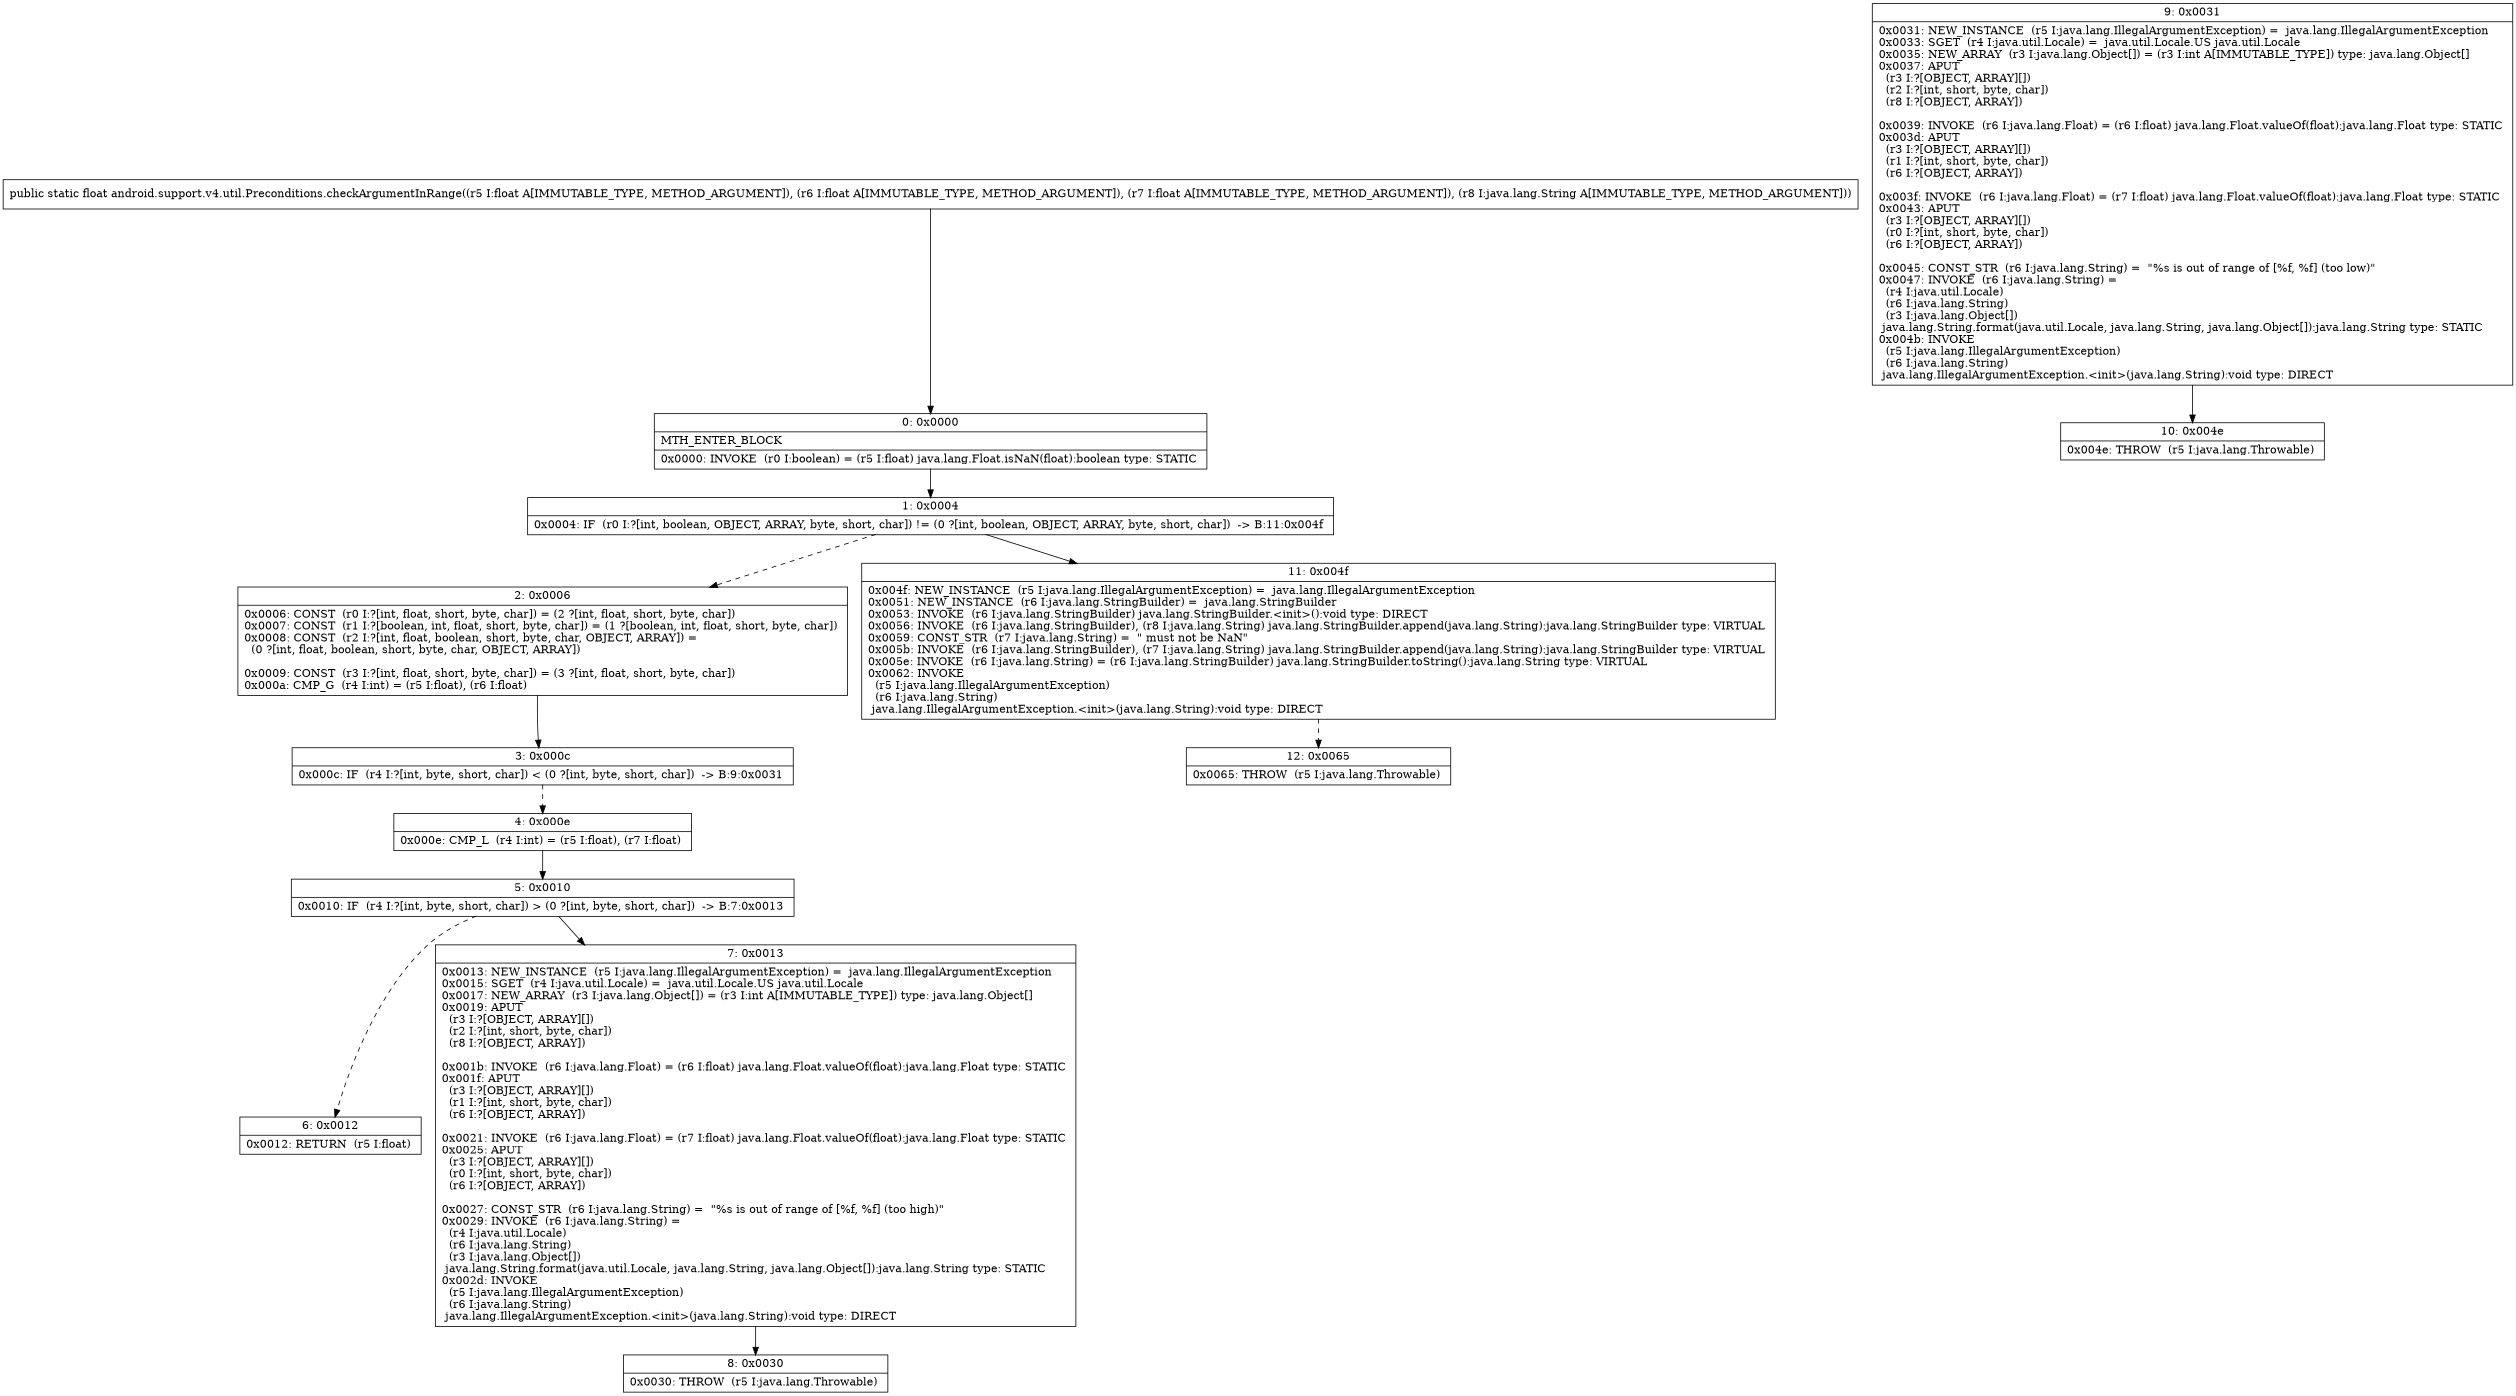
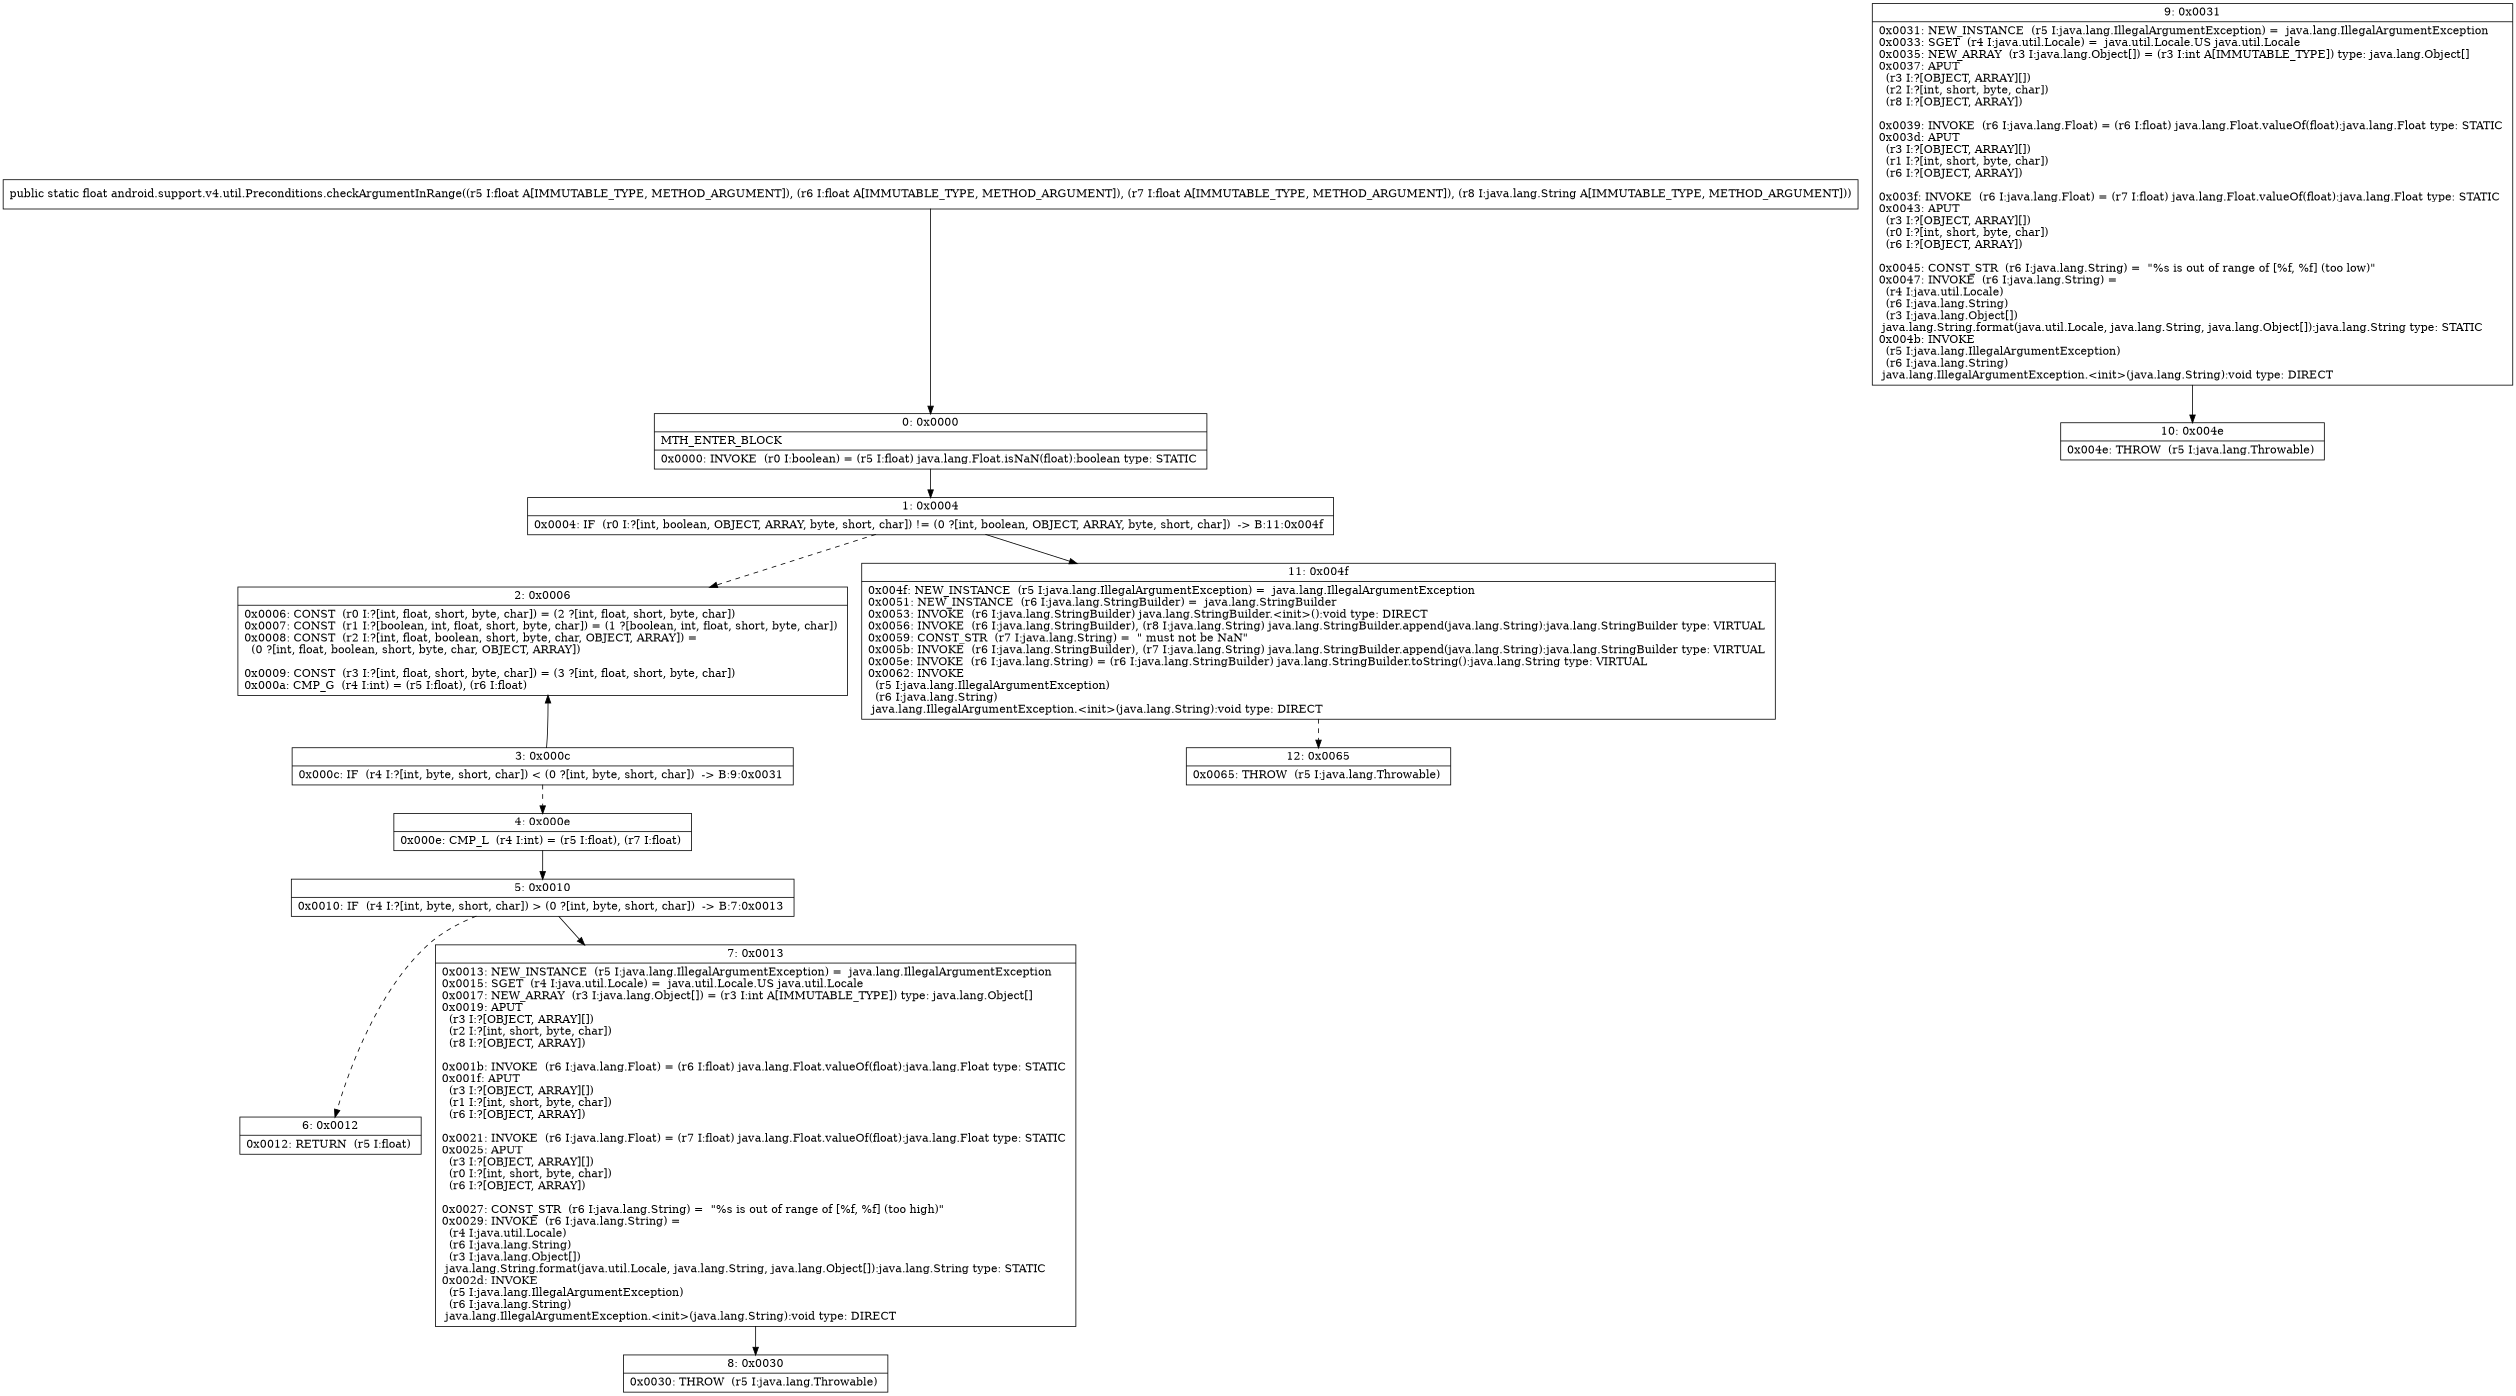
edge "2: 0x0006" -> "3: 0x000c": reversed
